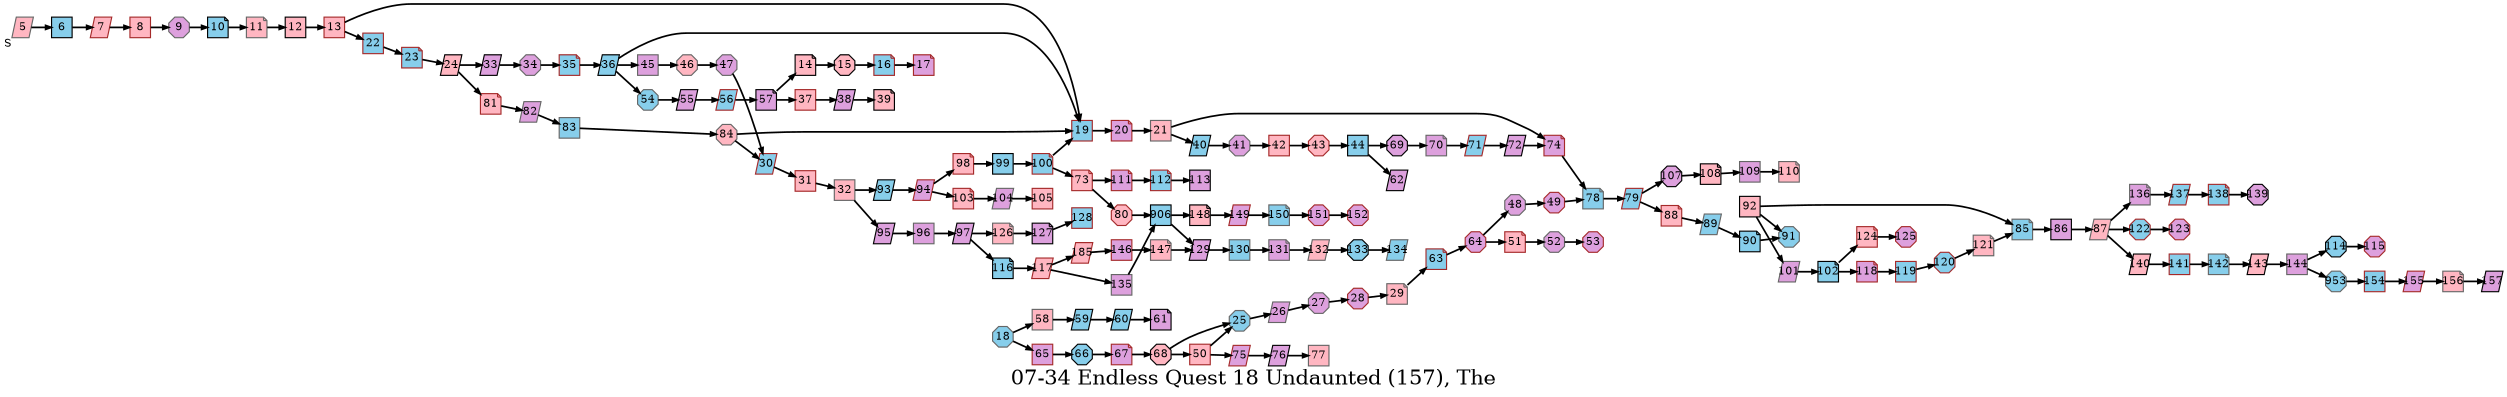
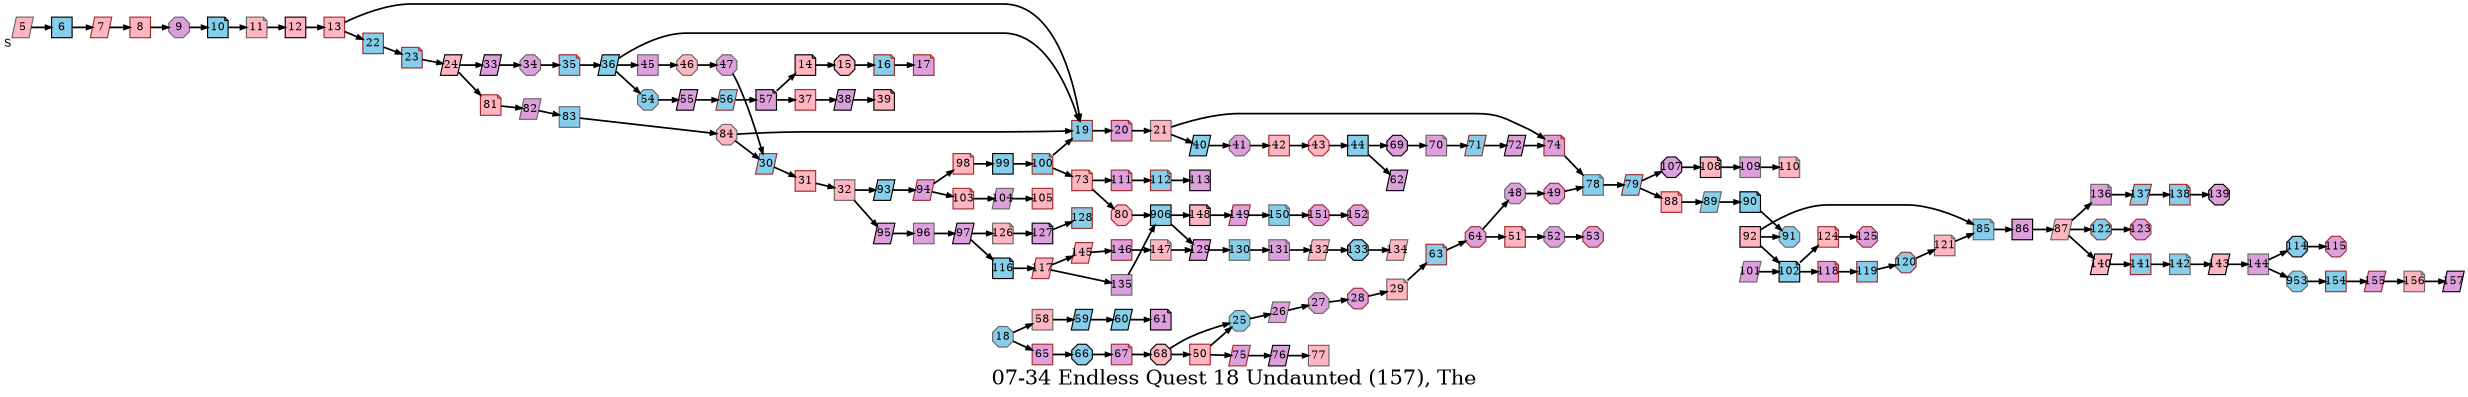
edge "92" -> "101": now "92" -> "102"
node "134": fillcolor skyblue -> lightpink
node "185": label "185" -> "145"
